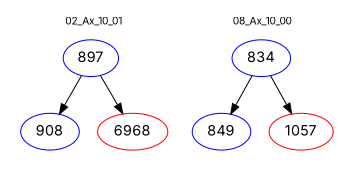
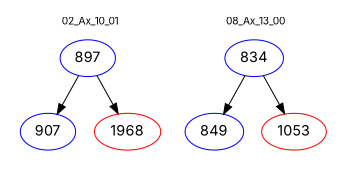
cluster "08_Ax_10_00": label "08_Ax_10_00" -> "08_Ax_13_00"
node "908": label "908" -> "907"
node "6968": label "6968" -> "1968"
node "1057": label "1057" -> "1053"
